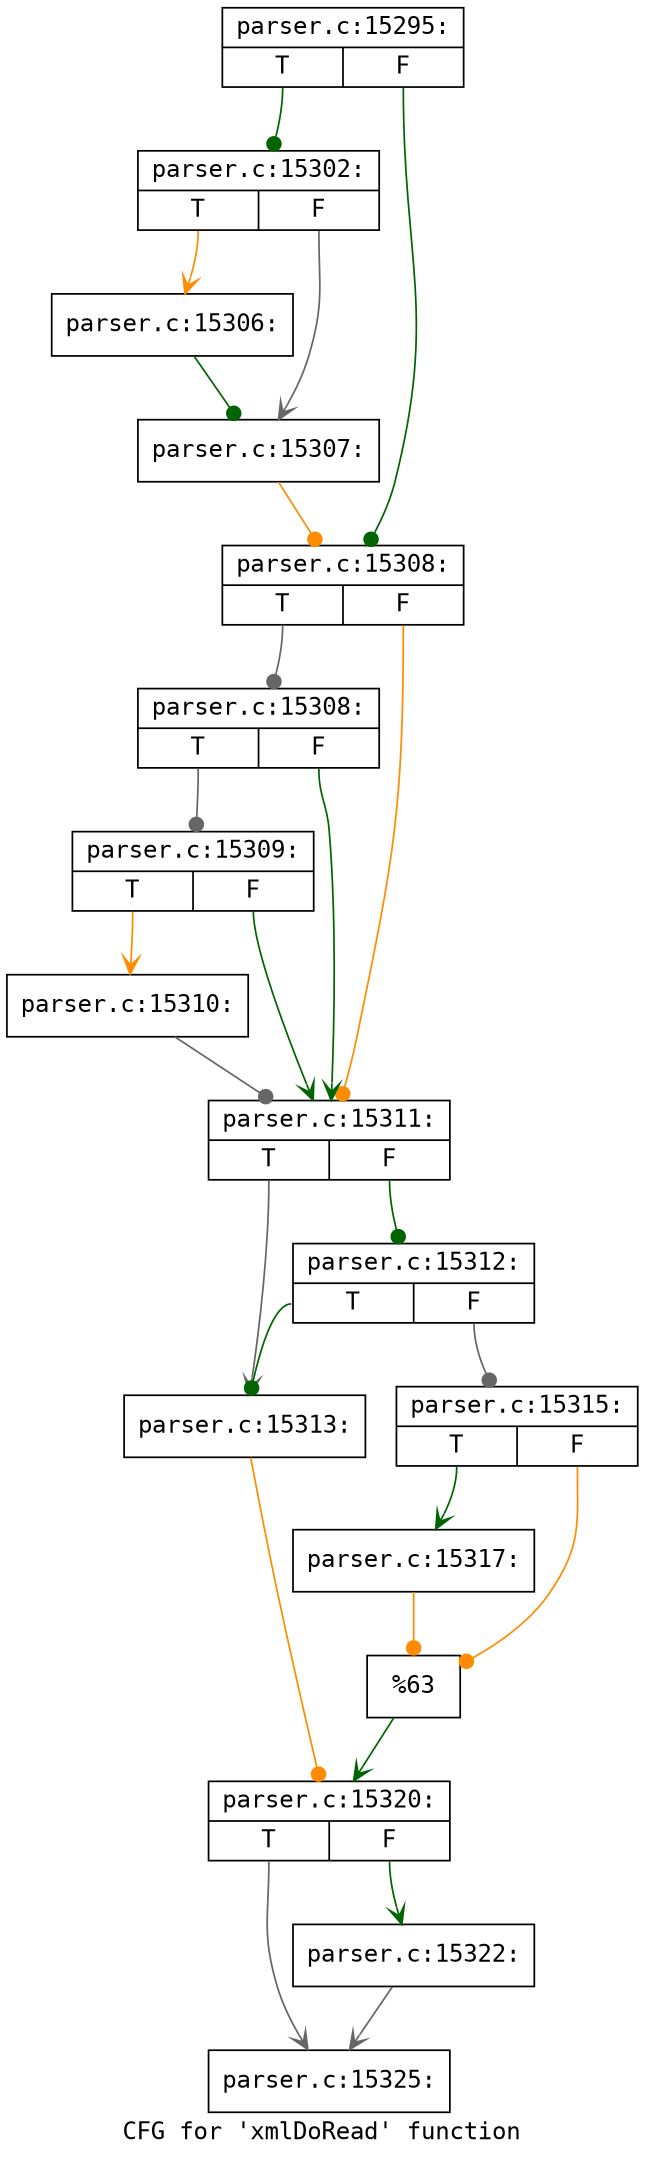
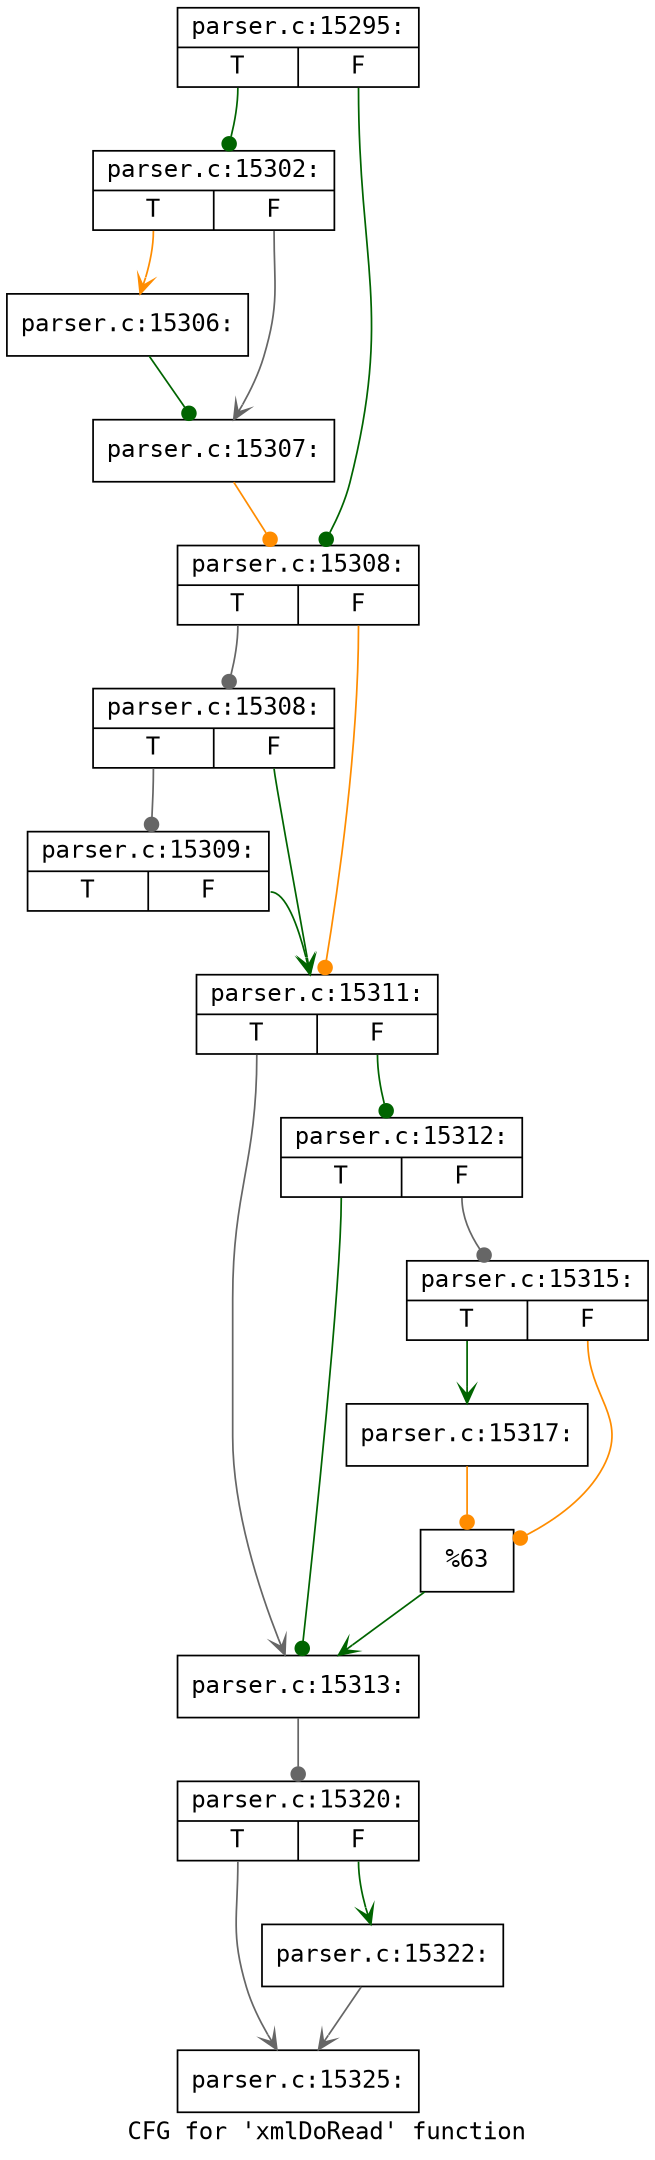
node "parser.c:15310:": removed
edge "parser.c:15313:" -> "parser.c:15320:": color darkorange -> gray40
edge "%63" -> "parser.c:15320:": now "%63" -> "parser.c:15313:"
